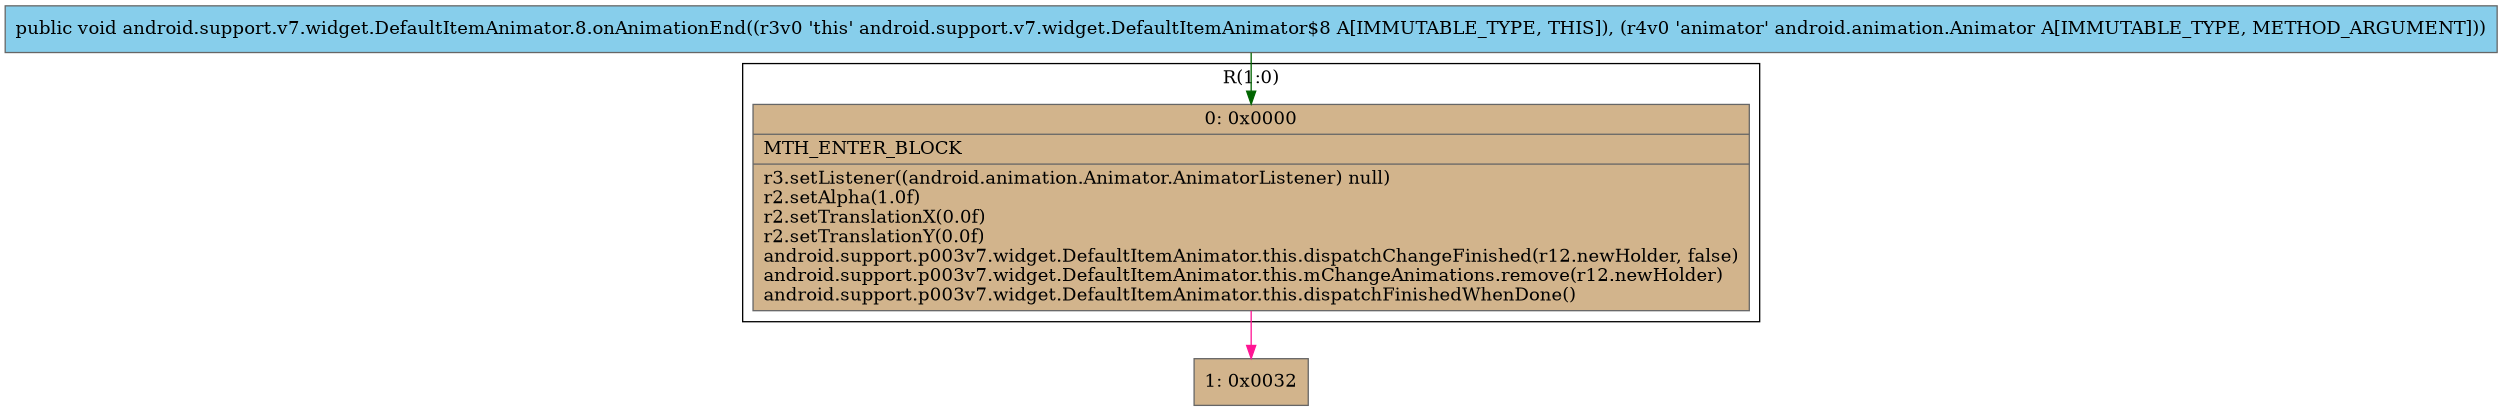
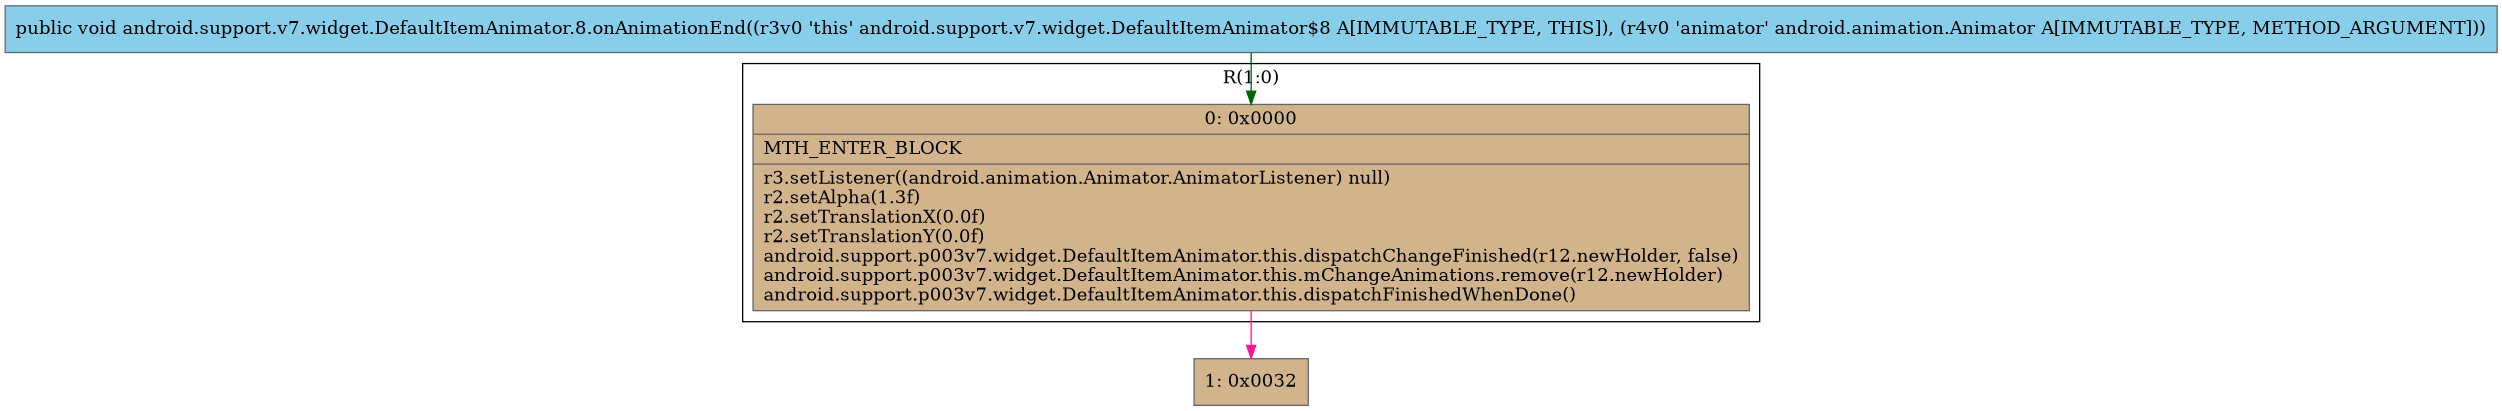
node "0: 0x0000": text "r2.setAlpha(1.0f)" -> "r2.setAlpha(1.3f)"
